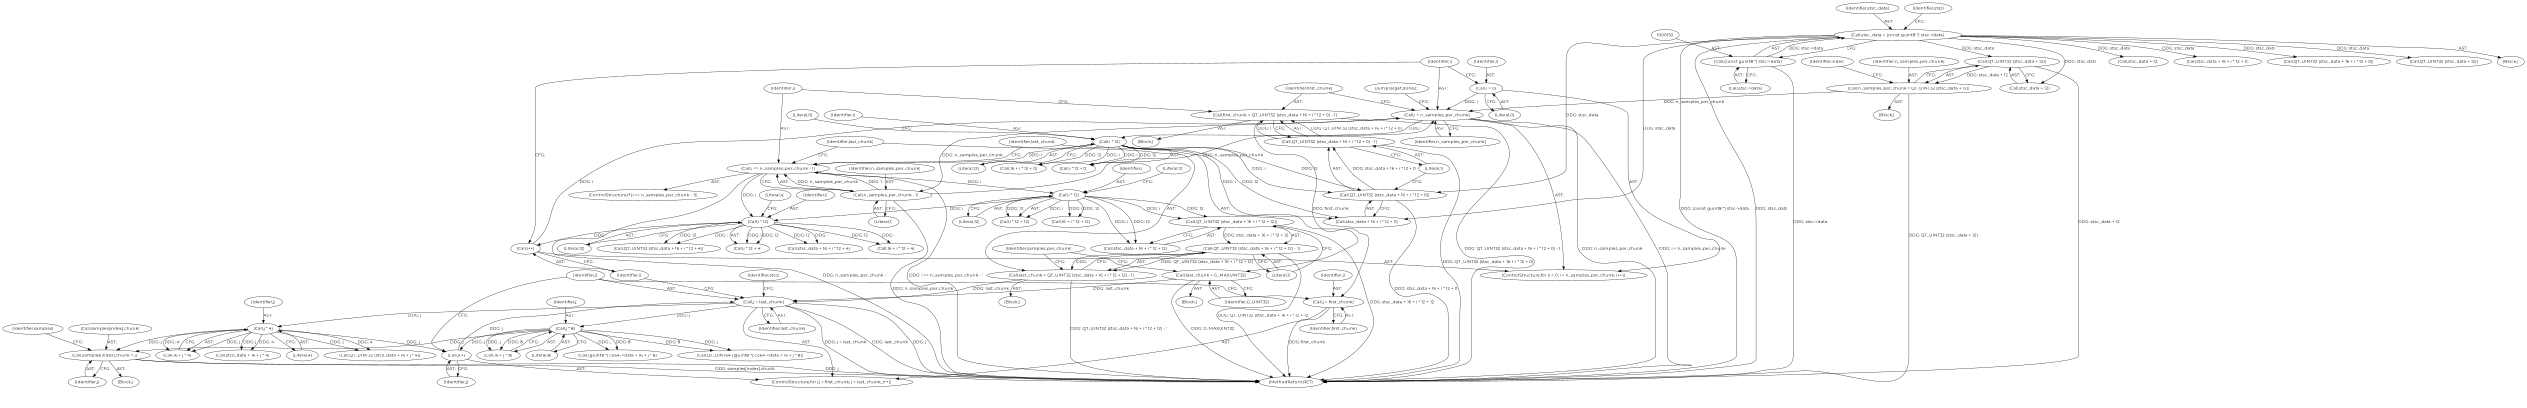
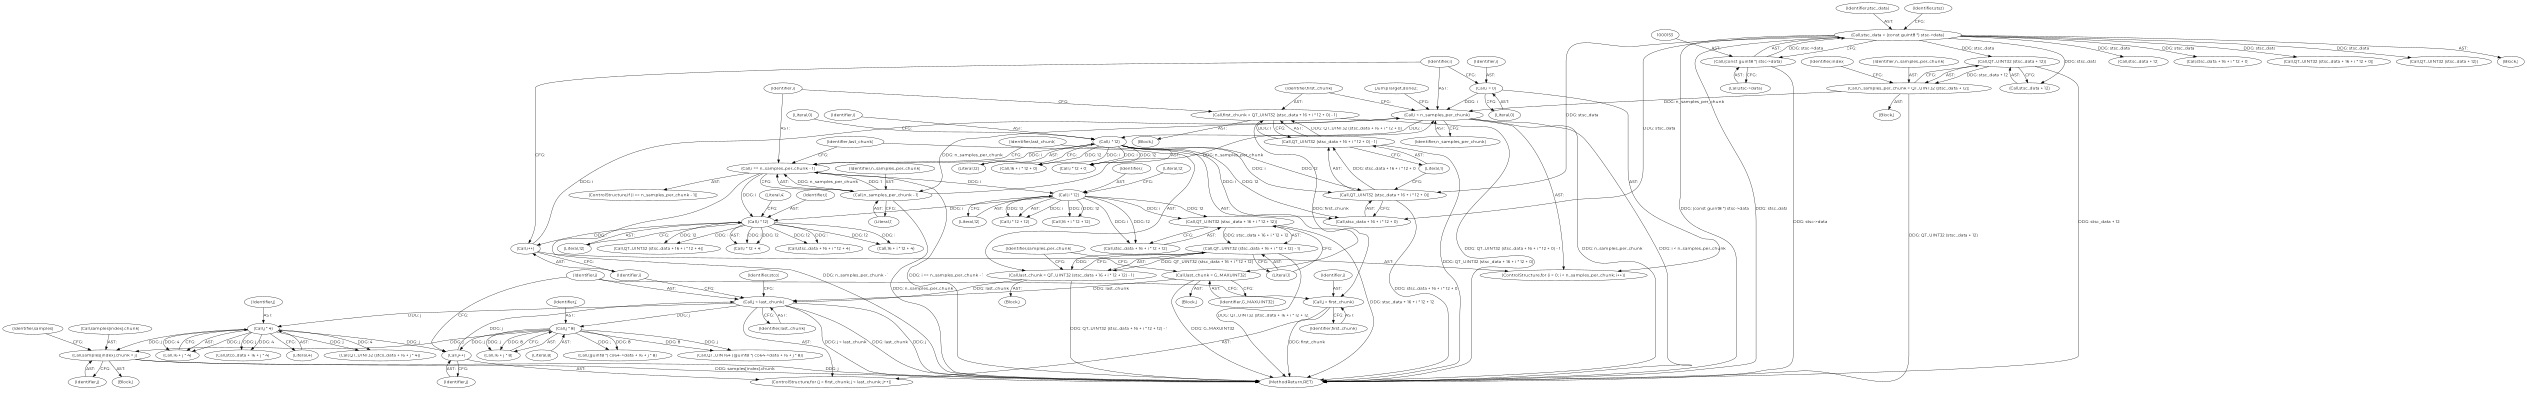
node "(Identifier,G_UINT32)": label "(Identifier,G_UINT32)" -> "(Identifier,G_MAXUINT32)"
edge "(Call,j * 8)" -> "(Literal,8)": removed, label "CFG:"
